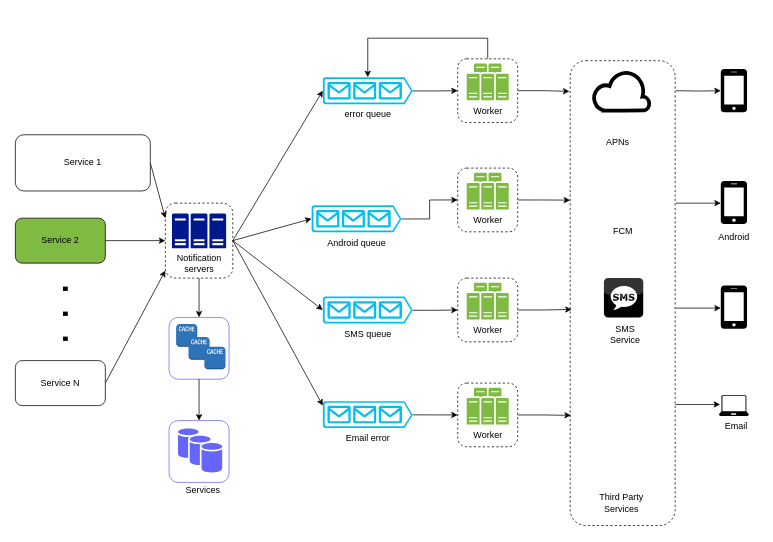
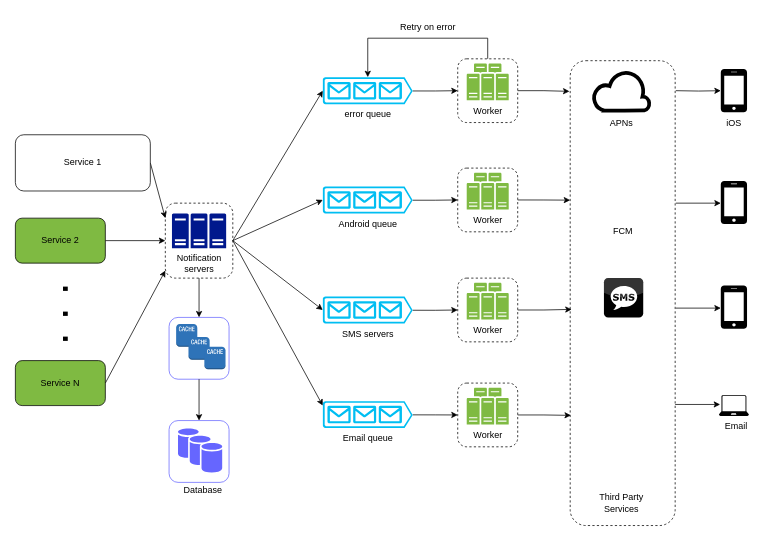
node "Retry on error": added
node "iOS": added
node "APNs": moved (618, 142) -> (622, 123)
node "Android queue": moved (357, 218) -> (368, 200)
node "Android": removed
node "SMS queue": label "SMS queue" -> "SMS servers"
node "SMS Service": removed
node "Service N": fillcolor #ffffff -> #7fba42
node "Email error": label "Email error" -> "Email queue"
node "Services": label "Services" -> "Database"
